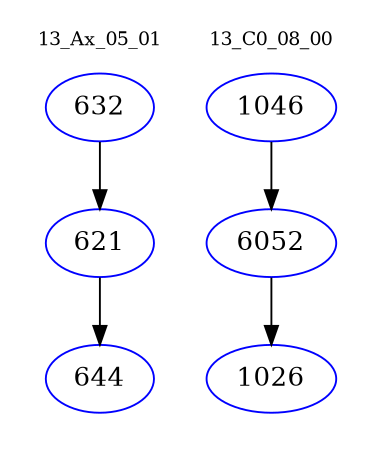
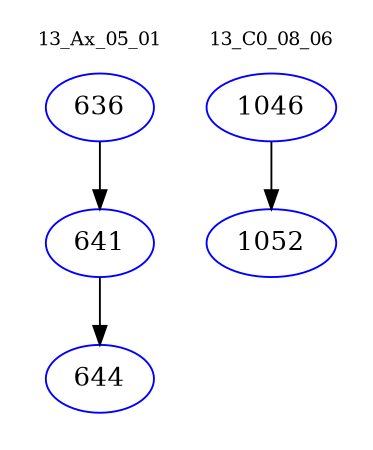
cluster "13_C0_08_00": label "13_C0_08_00" -> "13_C0_08_06"
node "632": label "632" -> "636"
node "621": label "621" -> "641"
node "6052": label "6052" -> "1052"
node "1026": removed
